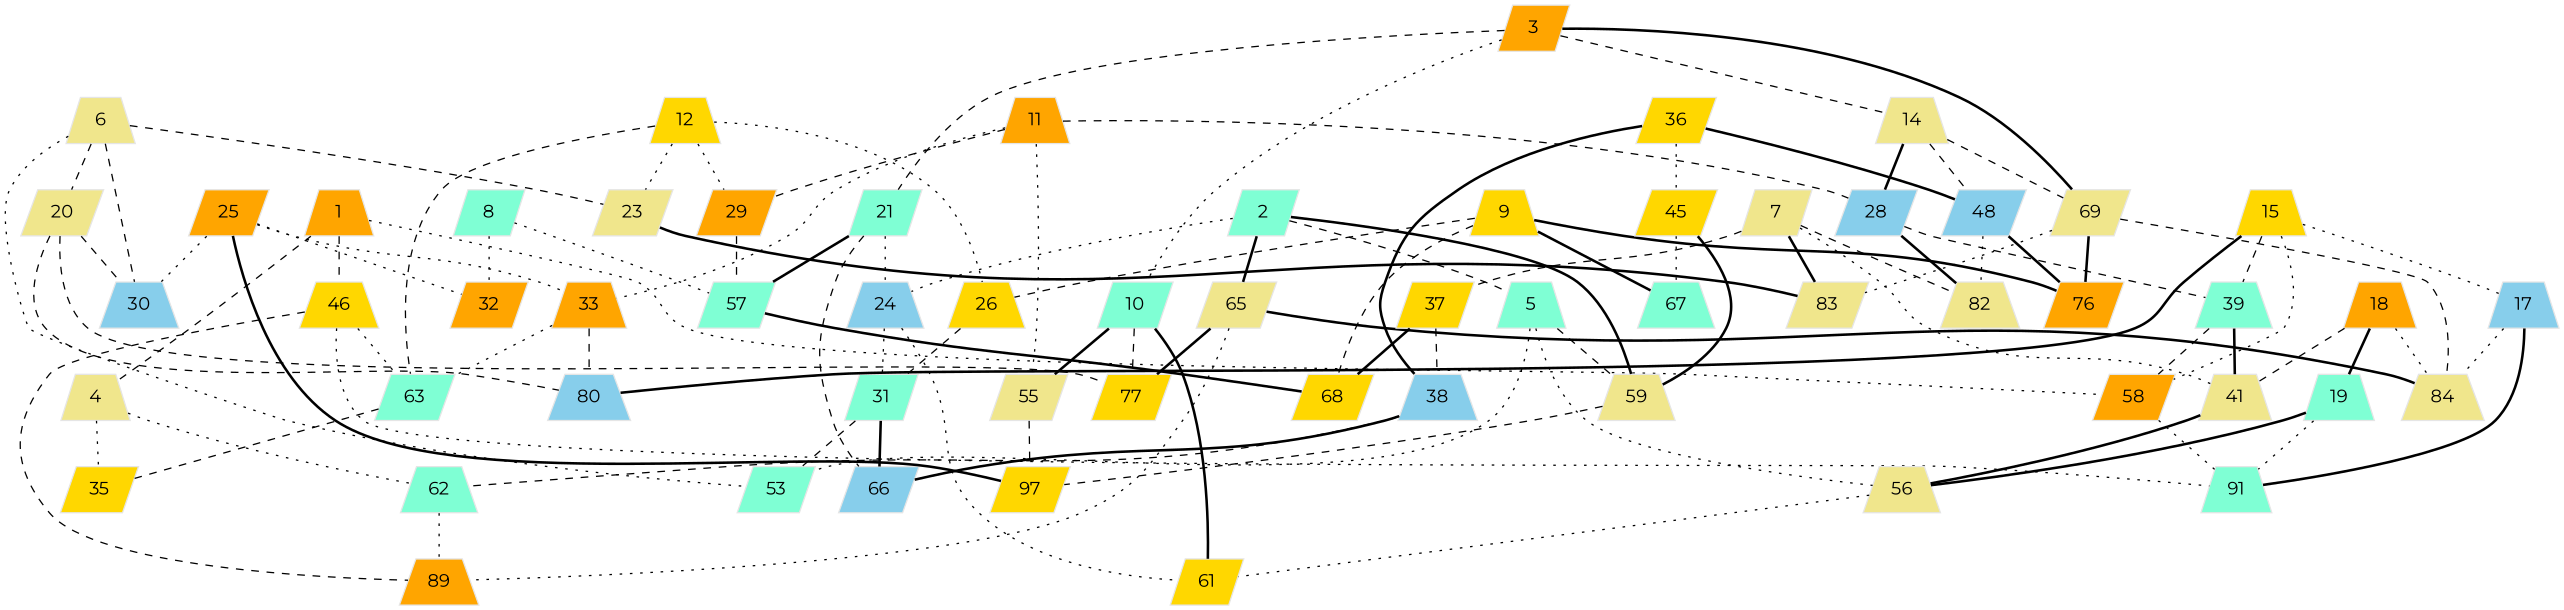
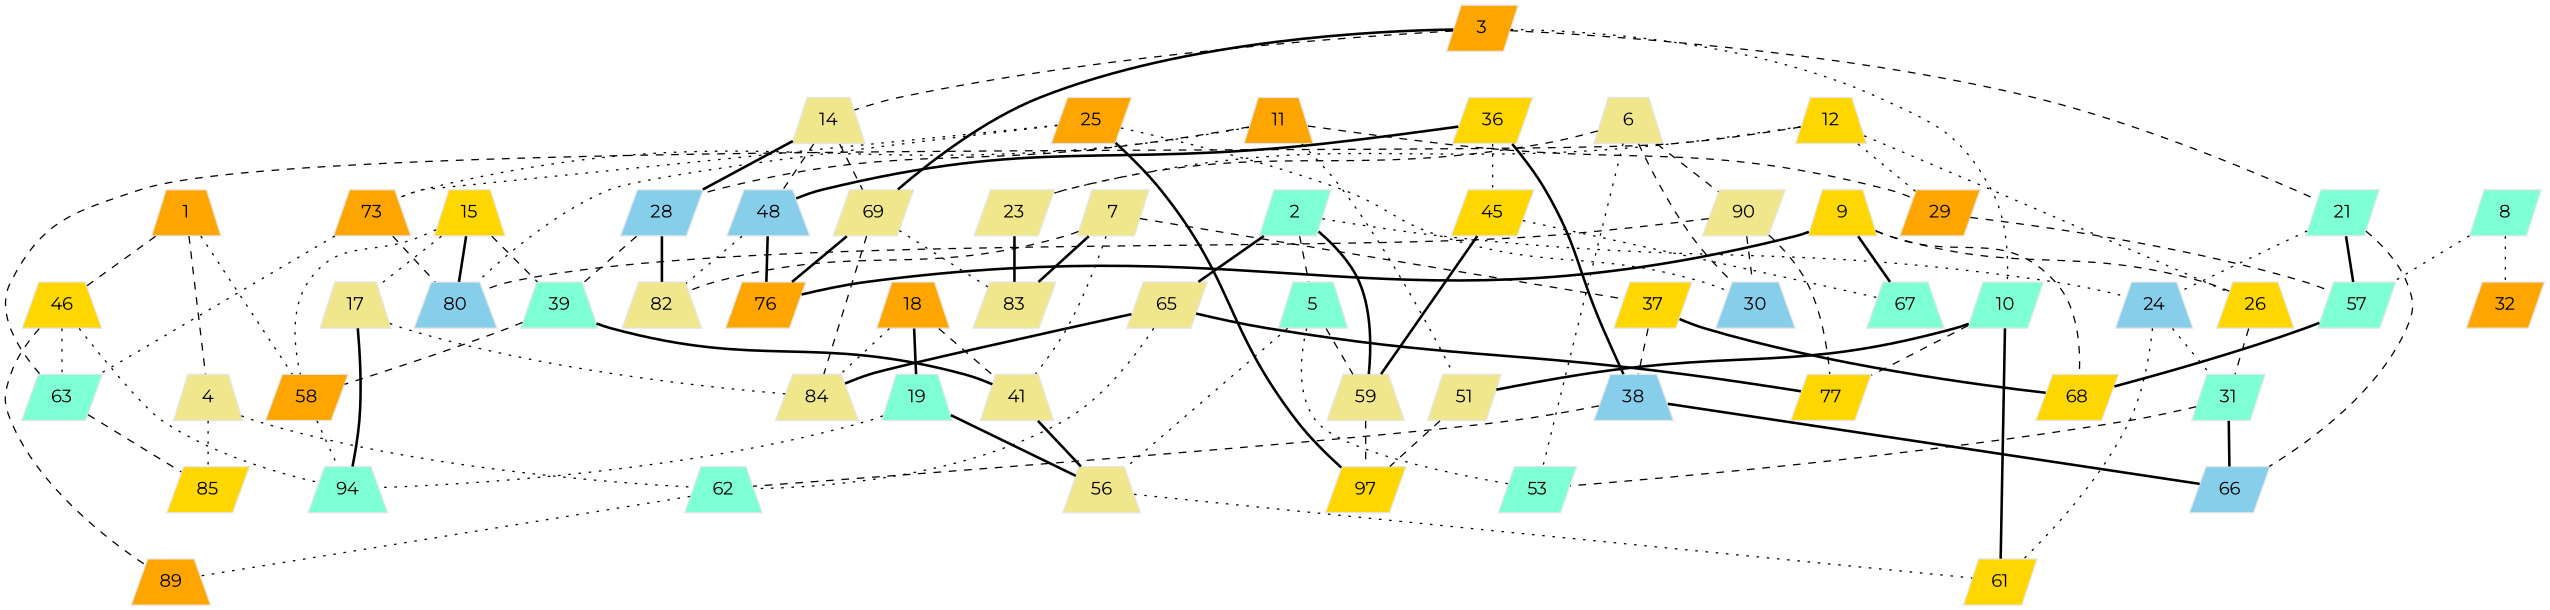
node "20": label "20" -> "90"
node "48": shape parallelogram -> trapezium
edge "25" -- "32": now "25" -- "80"
node "33": label "33" -> "73"
node "17": fillcolor skyblue -> khaki
node "55": label "55" -> "51"
node "35": label "35" -> "85"
node "91": label "91" -> "94"
edge "65" -- "89": now "65" -- "62"
